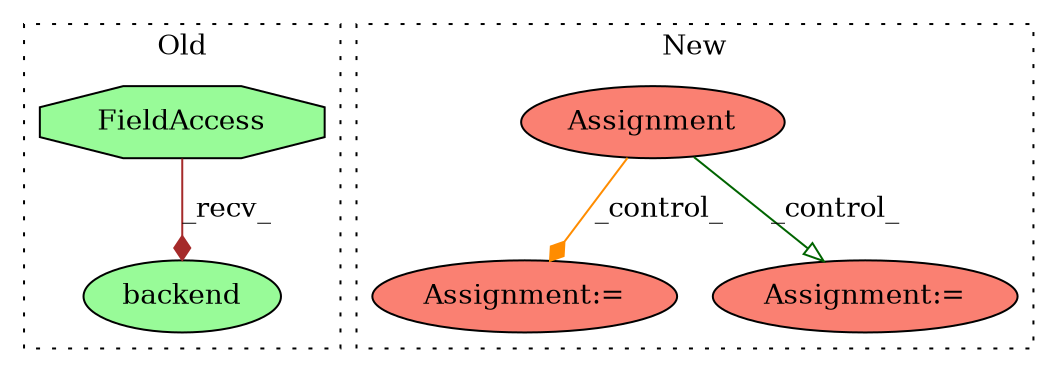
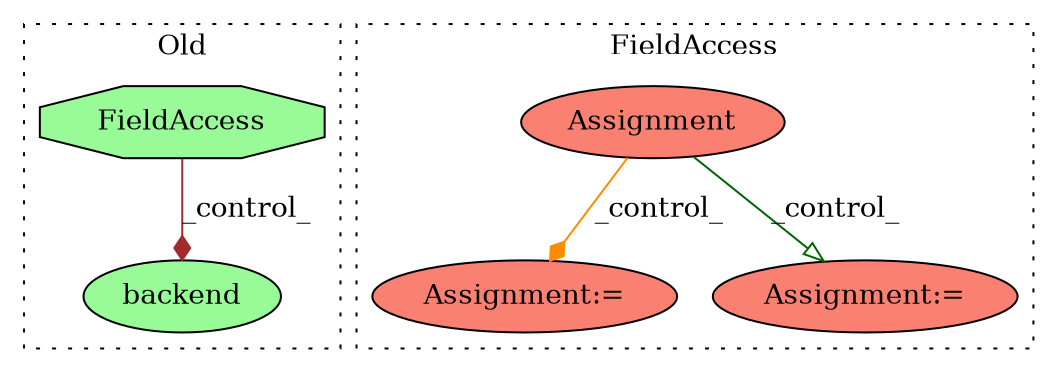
cluster "New": label "New" -> "FieldAccess"
edge "FieldAccess" -> "backend": label "_recv_" -> "_control_"
